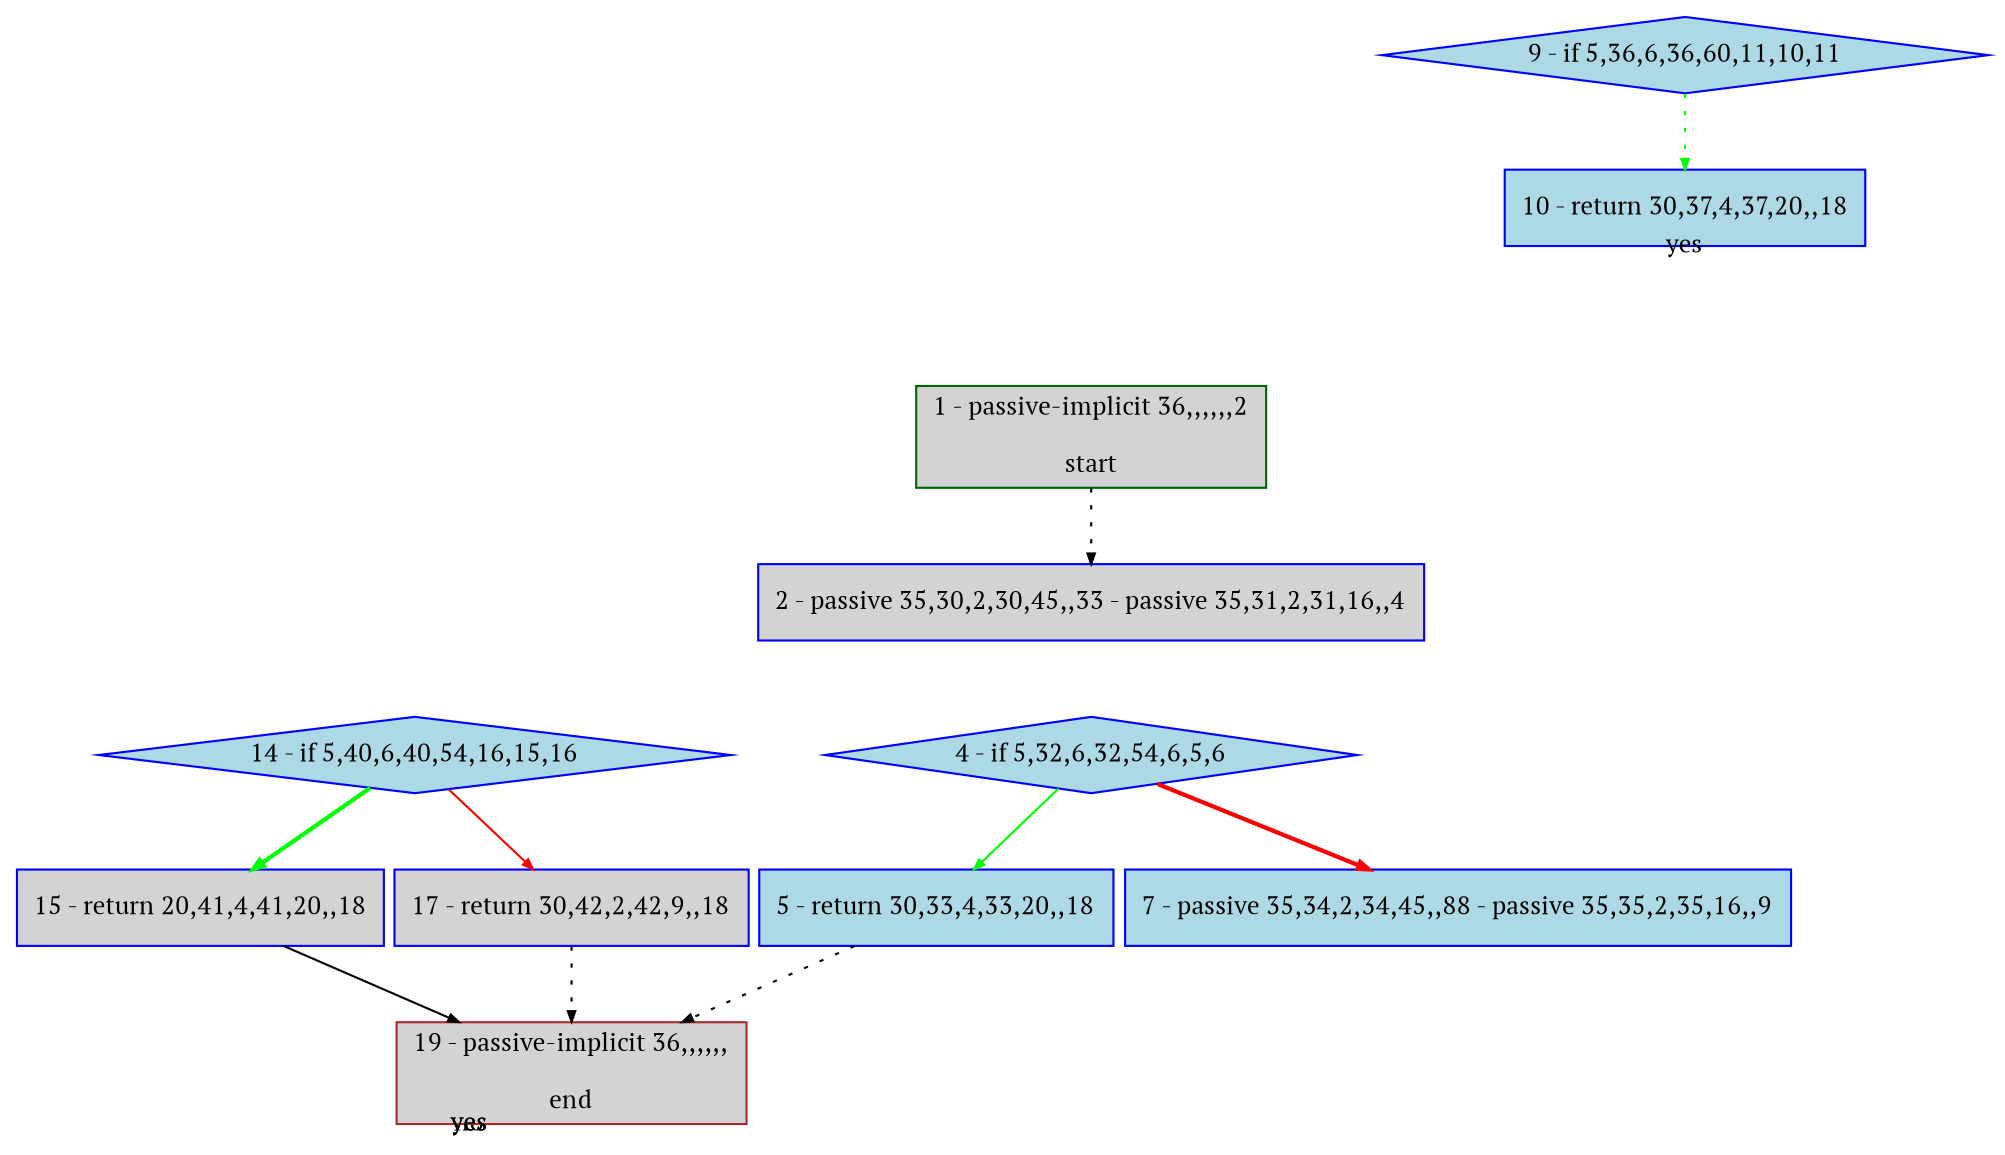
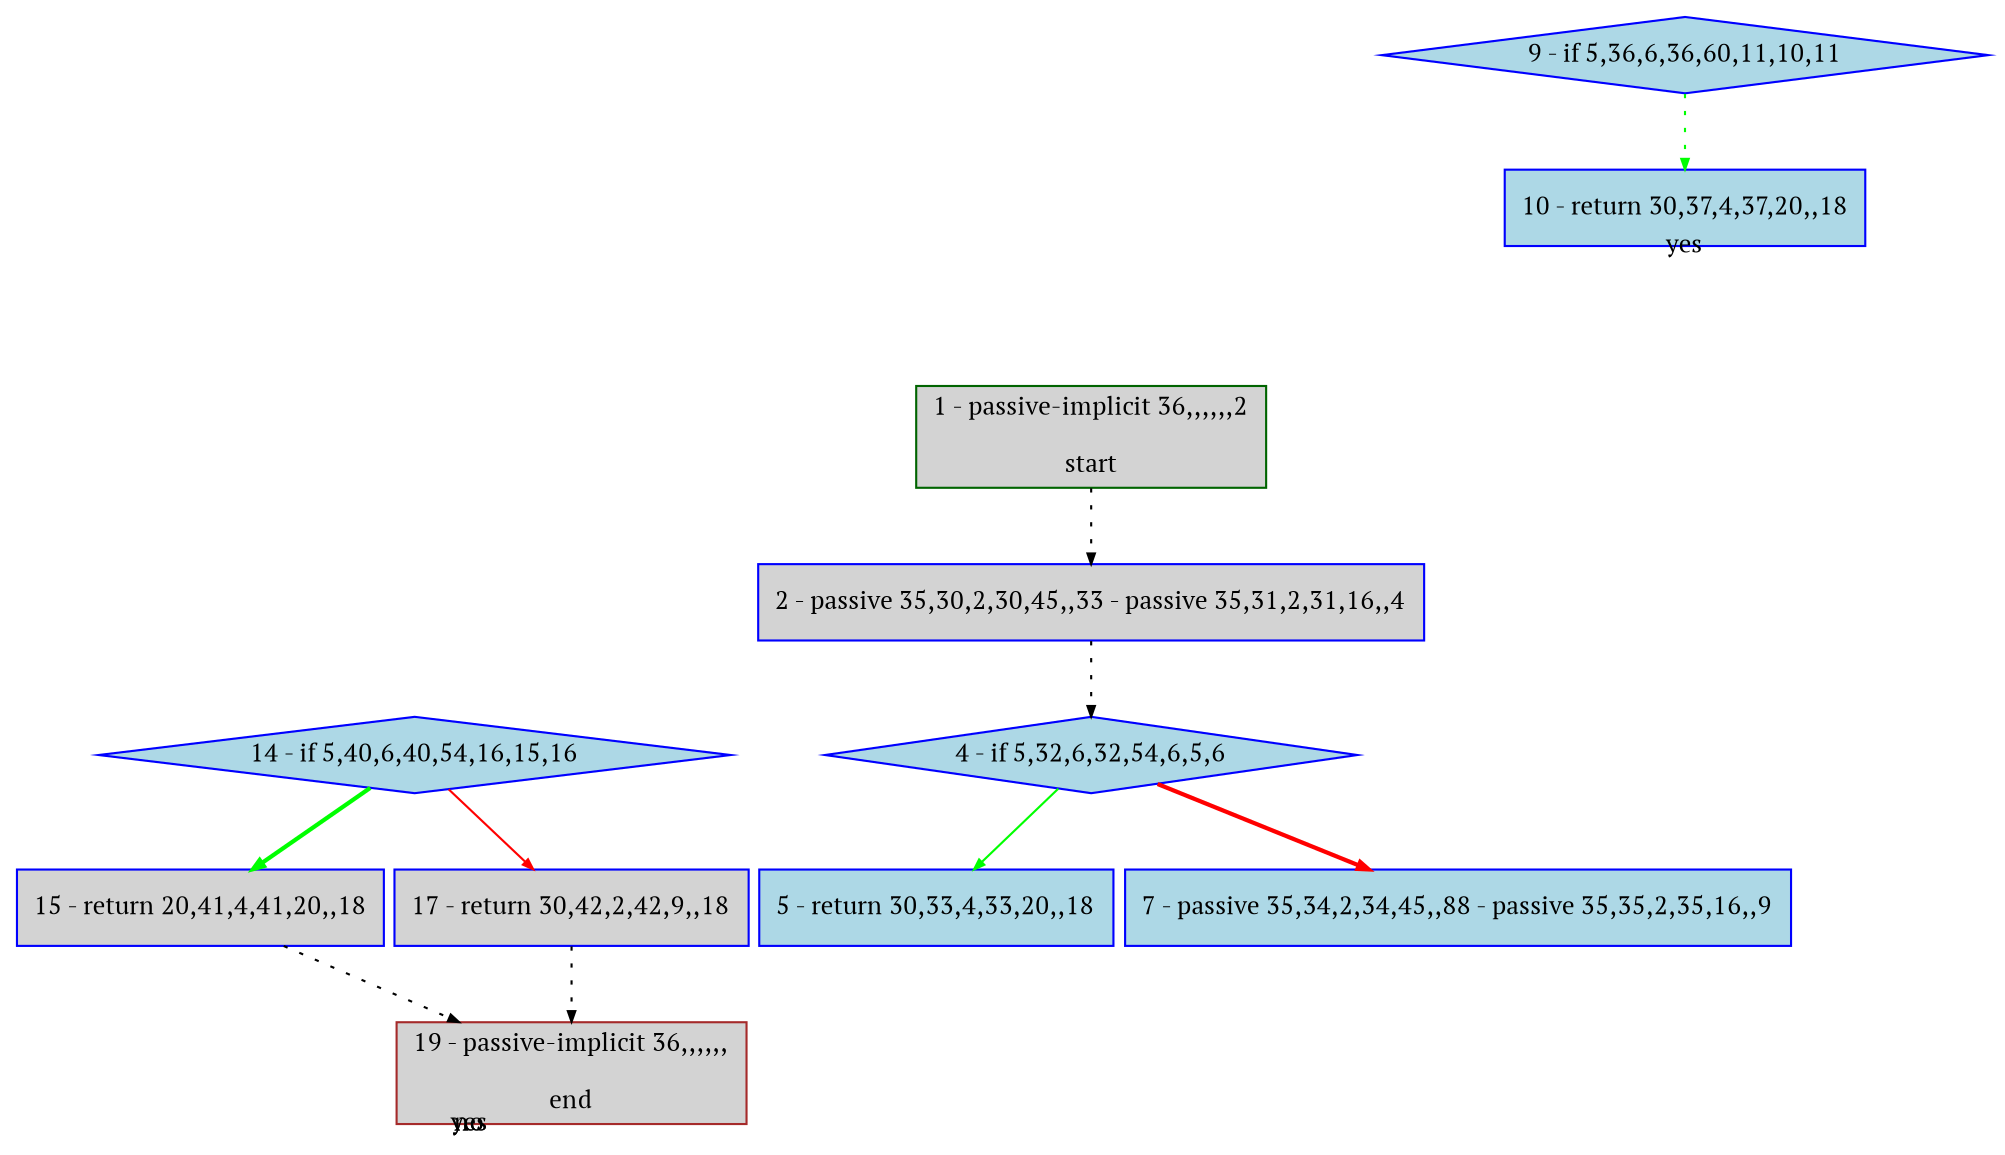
edge "2 - passive 35,30,2,30,45,,33 - passive 35,31,2,31,16,,4" -> "4 - if 5,32,6,32,54,6,5,6": added
edge "15 - return 20,41,4,41,20,,18" -> "19 - passive-implicit 36,,,,,, end": style solid -> dotted
edge "5 - return 30,33,4,33,20,,18" -> "19 - passive-implicit 36,,,,,, end": removed
edge "14 - if 5,40,6,40,54,16,15,16" -> "15 - return 20,41,4,41,20,,18": label "yes" -> "no"
